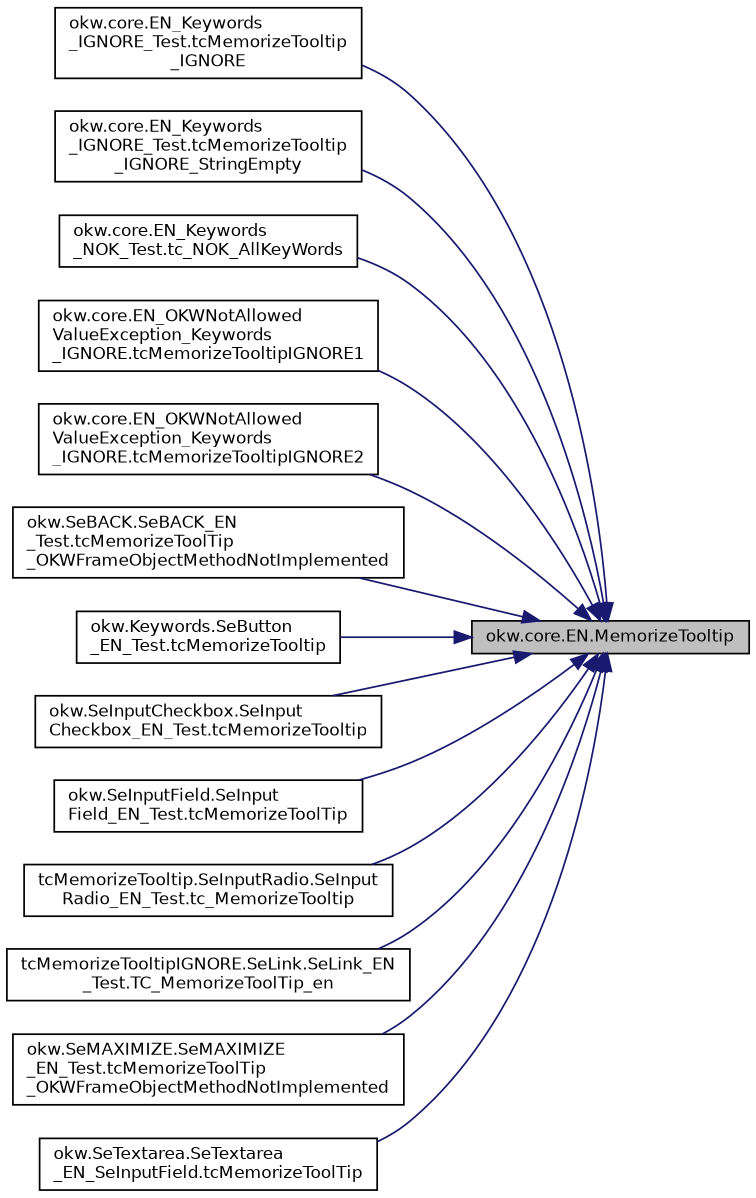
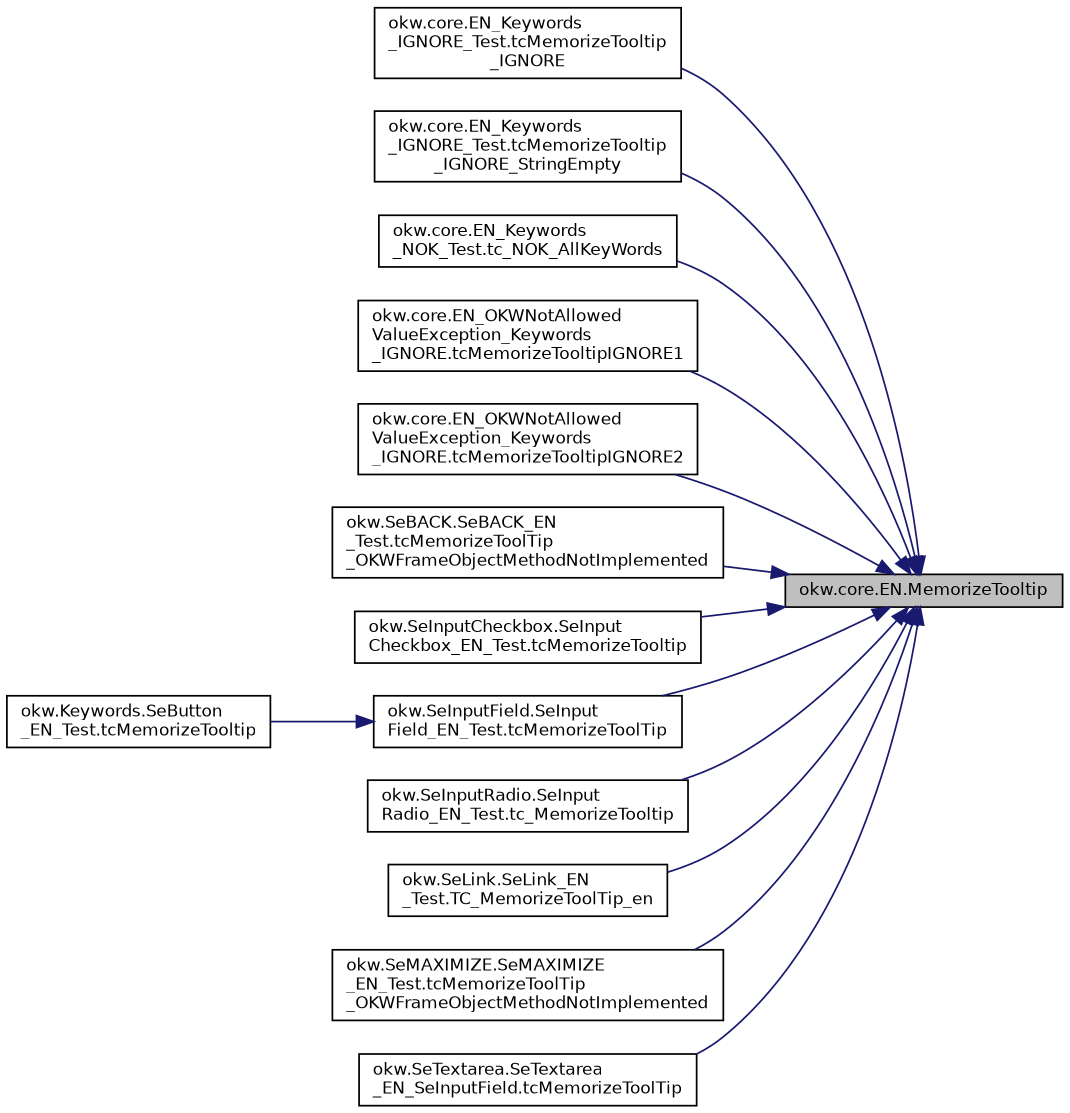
edge "okw.Keywords.SeButton _EN_Test.tcMemorizeTooltip" -> "okw.core.EN.MemorizeTooltip": now "okw.Keywords.SeButton _EN_Test.tcMemorizeTooltip" -> "okw.SeInputField.SeInput Field_EN_Test.tcMemorizeToolTip"
node "tcMemorizeTooltip.SeInputRadio.SeInput Radio_EN_Test.tc_MemorizeTooltip": label "tcMemorizeTooltip.SeInputRadio.SeInput Radio_EN_Test.tc_MemorizeTooltip" -> "okw.SeInputRadio.SeInput Radio_EN_Test.tc_MemorizeTooltip"
node "tcMemorizeTooltipIGNORE.SeLink.SeLink_EN _Test.TC_MemorizeToolTip_en": label "tcMemorizeTooltipIGNORE.SeLink.SeLink_EN _Test.TC_MemorizeToolTip_en" -> "okw.SeLink.SeLink_EN _Test.TC_MemorizeToolTip_en"
